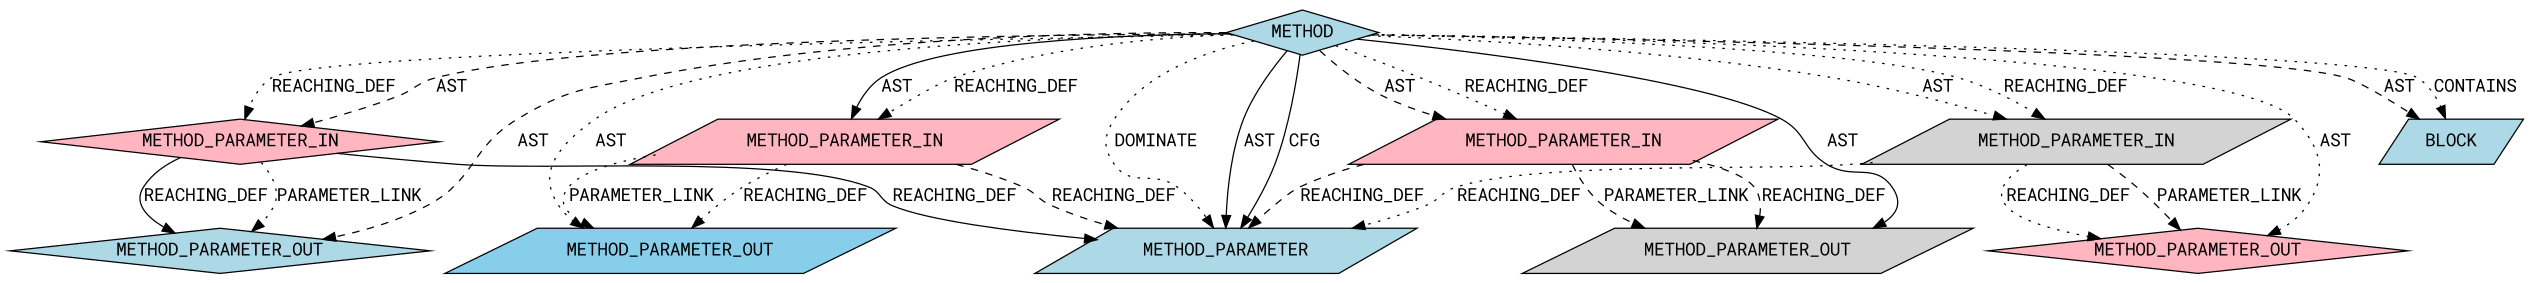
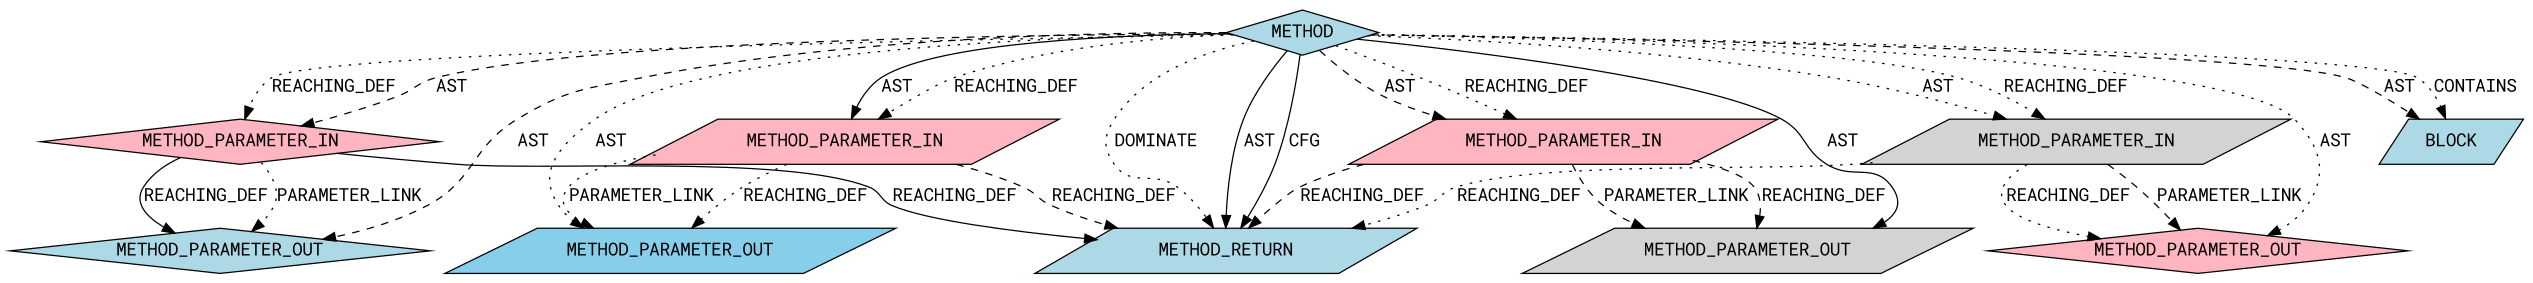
node "METHOD_PARAMETER": label "METHOD_PARAMETER" -> "METHOD_RETURN"
